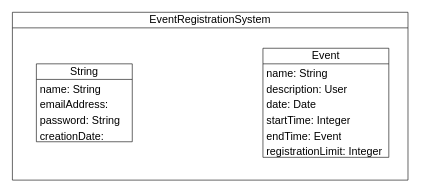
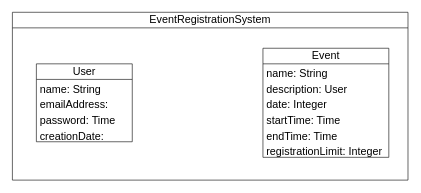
node "String": label "String" -> "User"
node "date: Date": label "date: Date" -> "date: Integer"
node "password: String": label "password: String" -> "password: Time"
node "startTime: Integer": label "startTime: Integer" -> "startTime: Time"
node "endTime: Event": label "endTime: Event" -> "endTime: Time"
node "creationDate: Time": label "creationDate: Time" -> "creationDate: Date"
